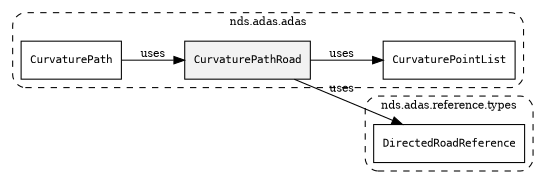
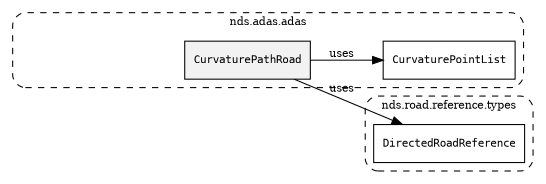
node "CurvaturePath": removed
cluster "nds.adas.reference.types": label "nds.adas.reference.types" -> "nds.road.reference.types"
